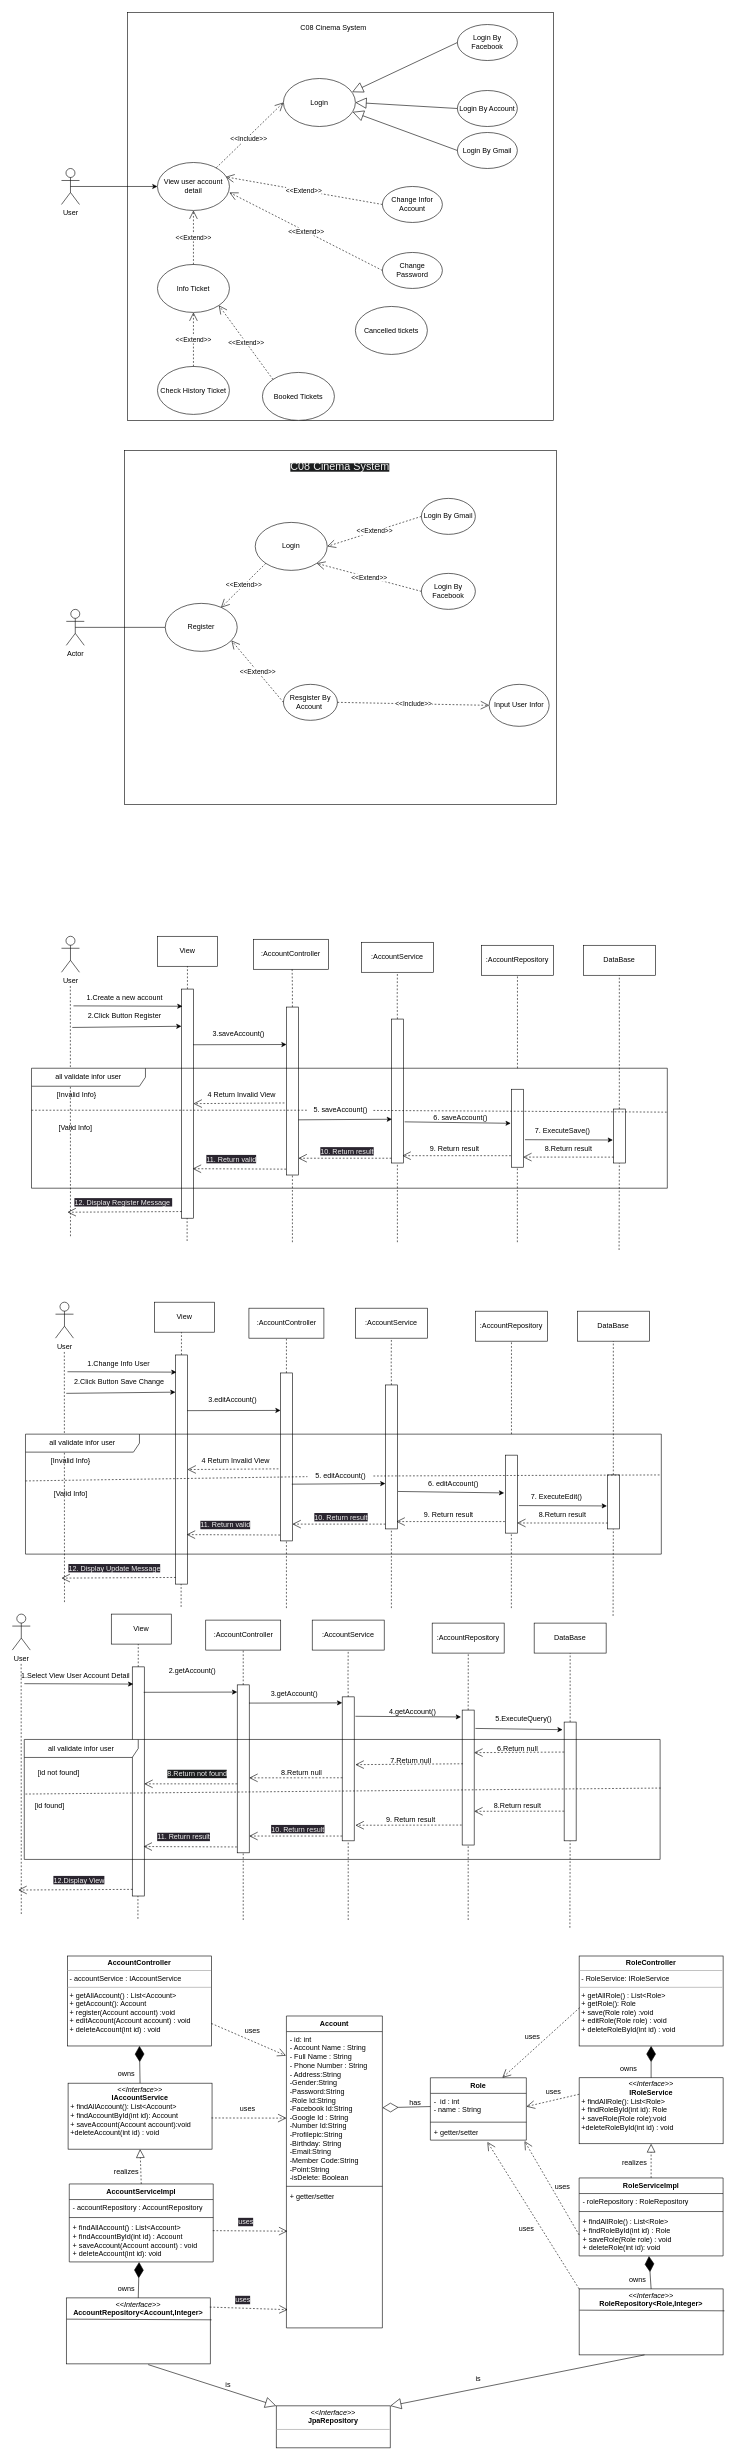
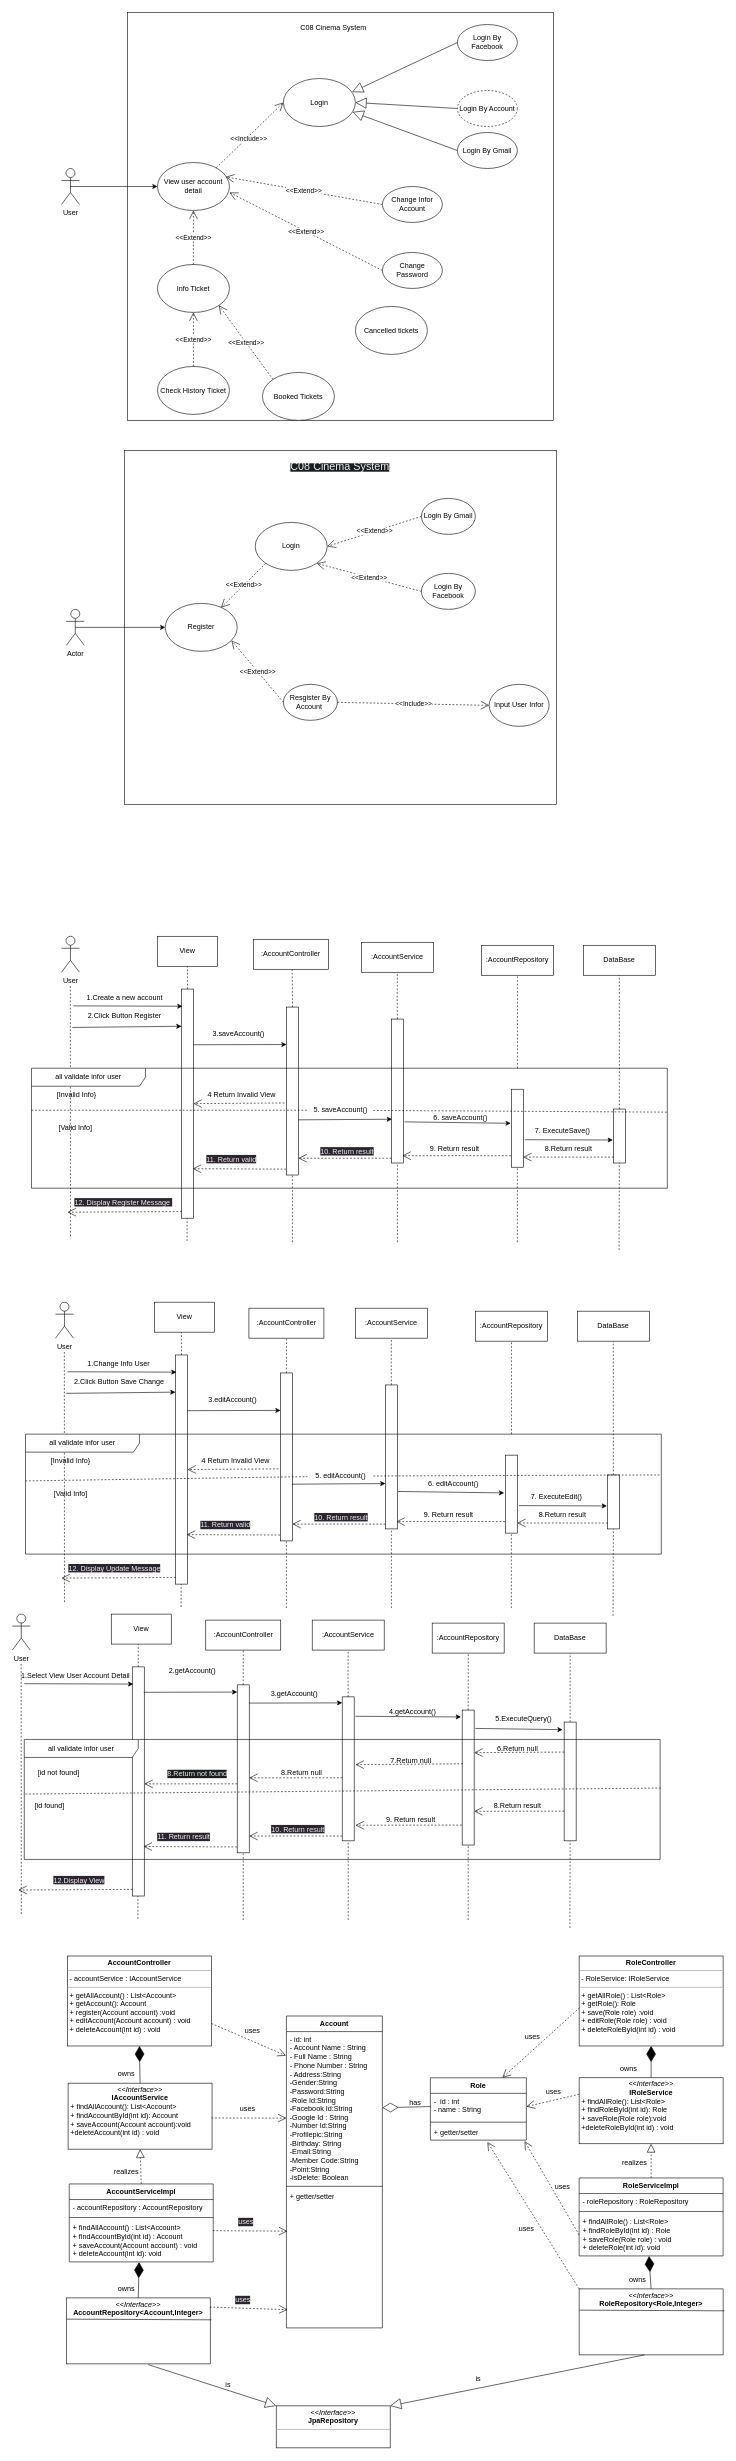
node "Login By Account": style solid -> dashed
edge "Actor" -- "Register": arrowhead none -> classic
